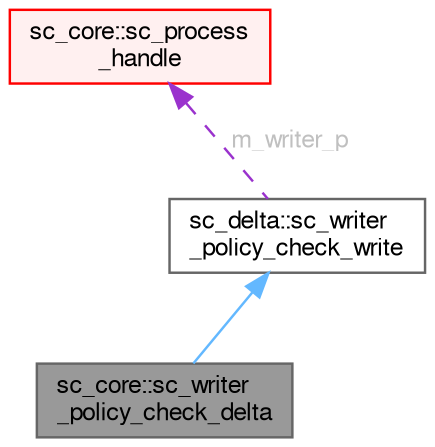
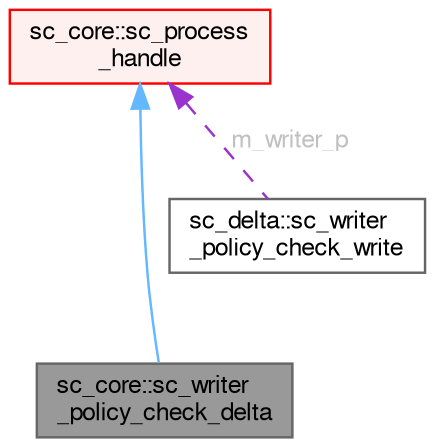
edge "sc_core::sc_writer _policy_check_delta" -> "sc_delta::sc_writer _policy_check_write": now "sc_core::sc_writer _policy_check_delta" -> "sc_core::sc_process _handle"
